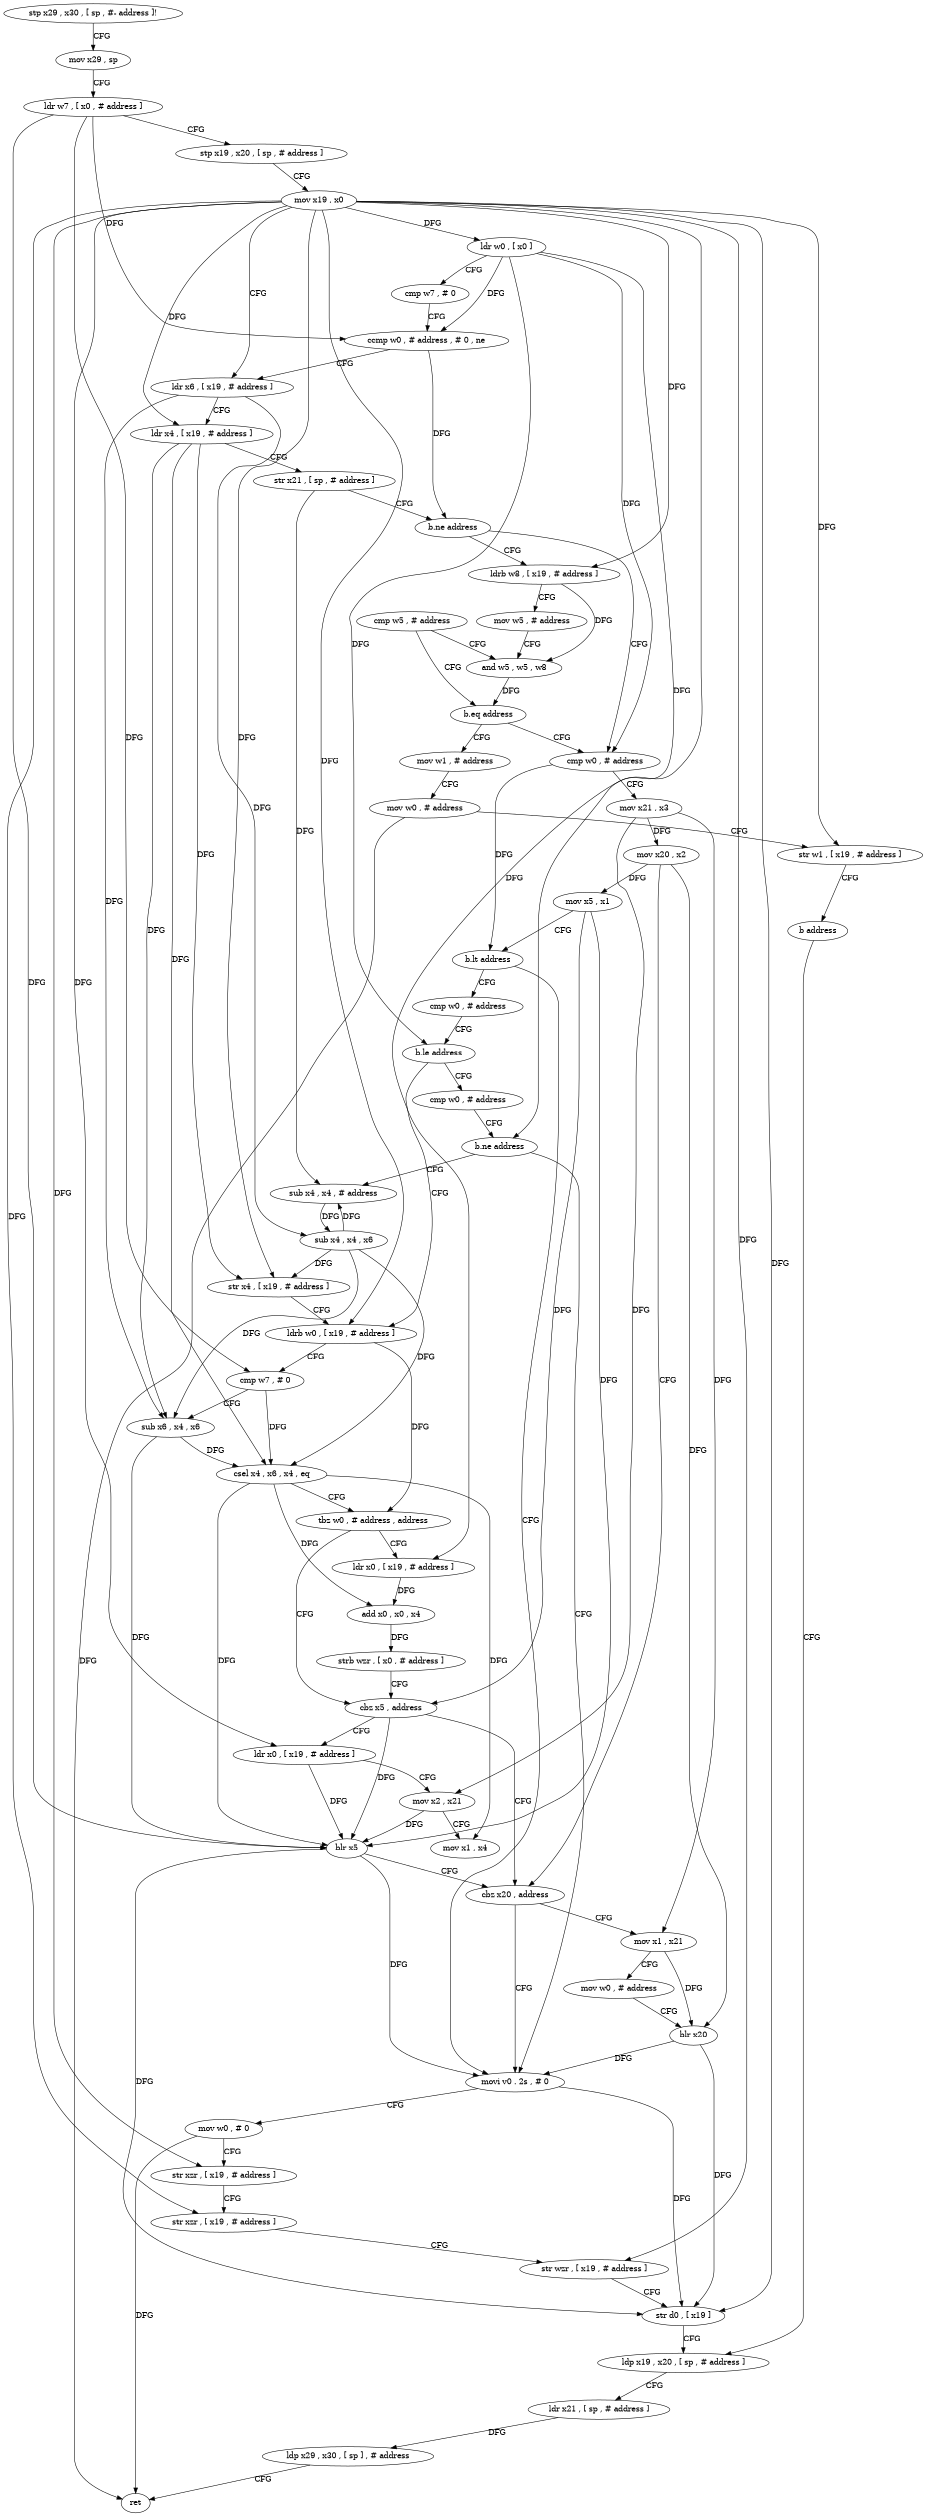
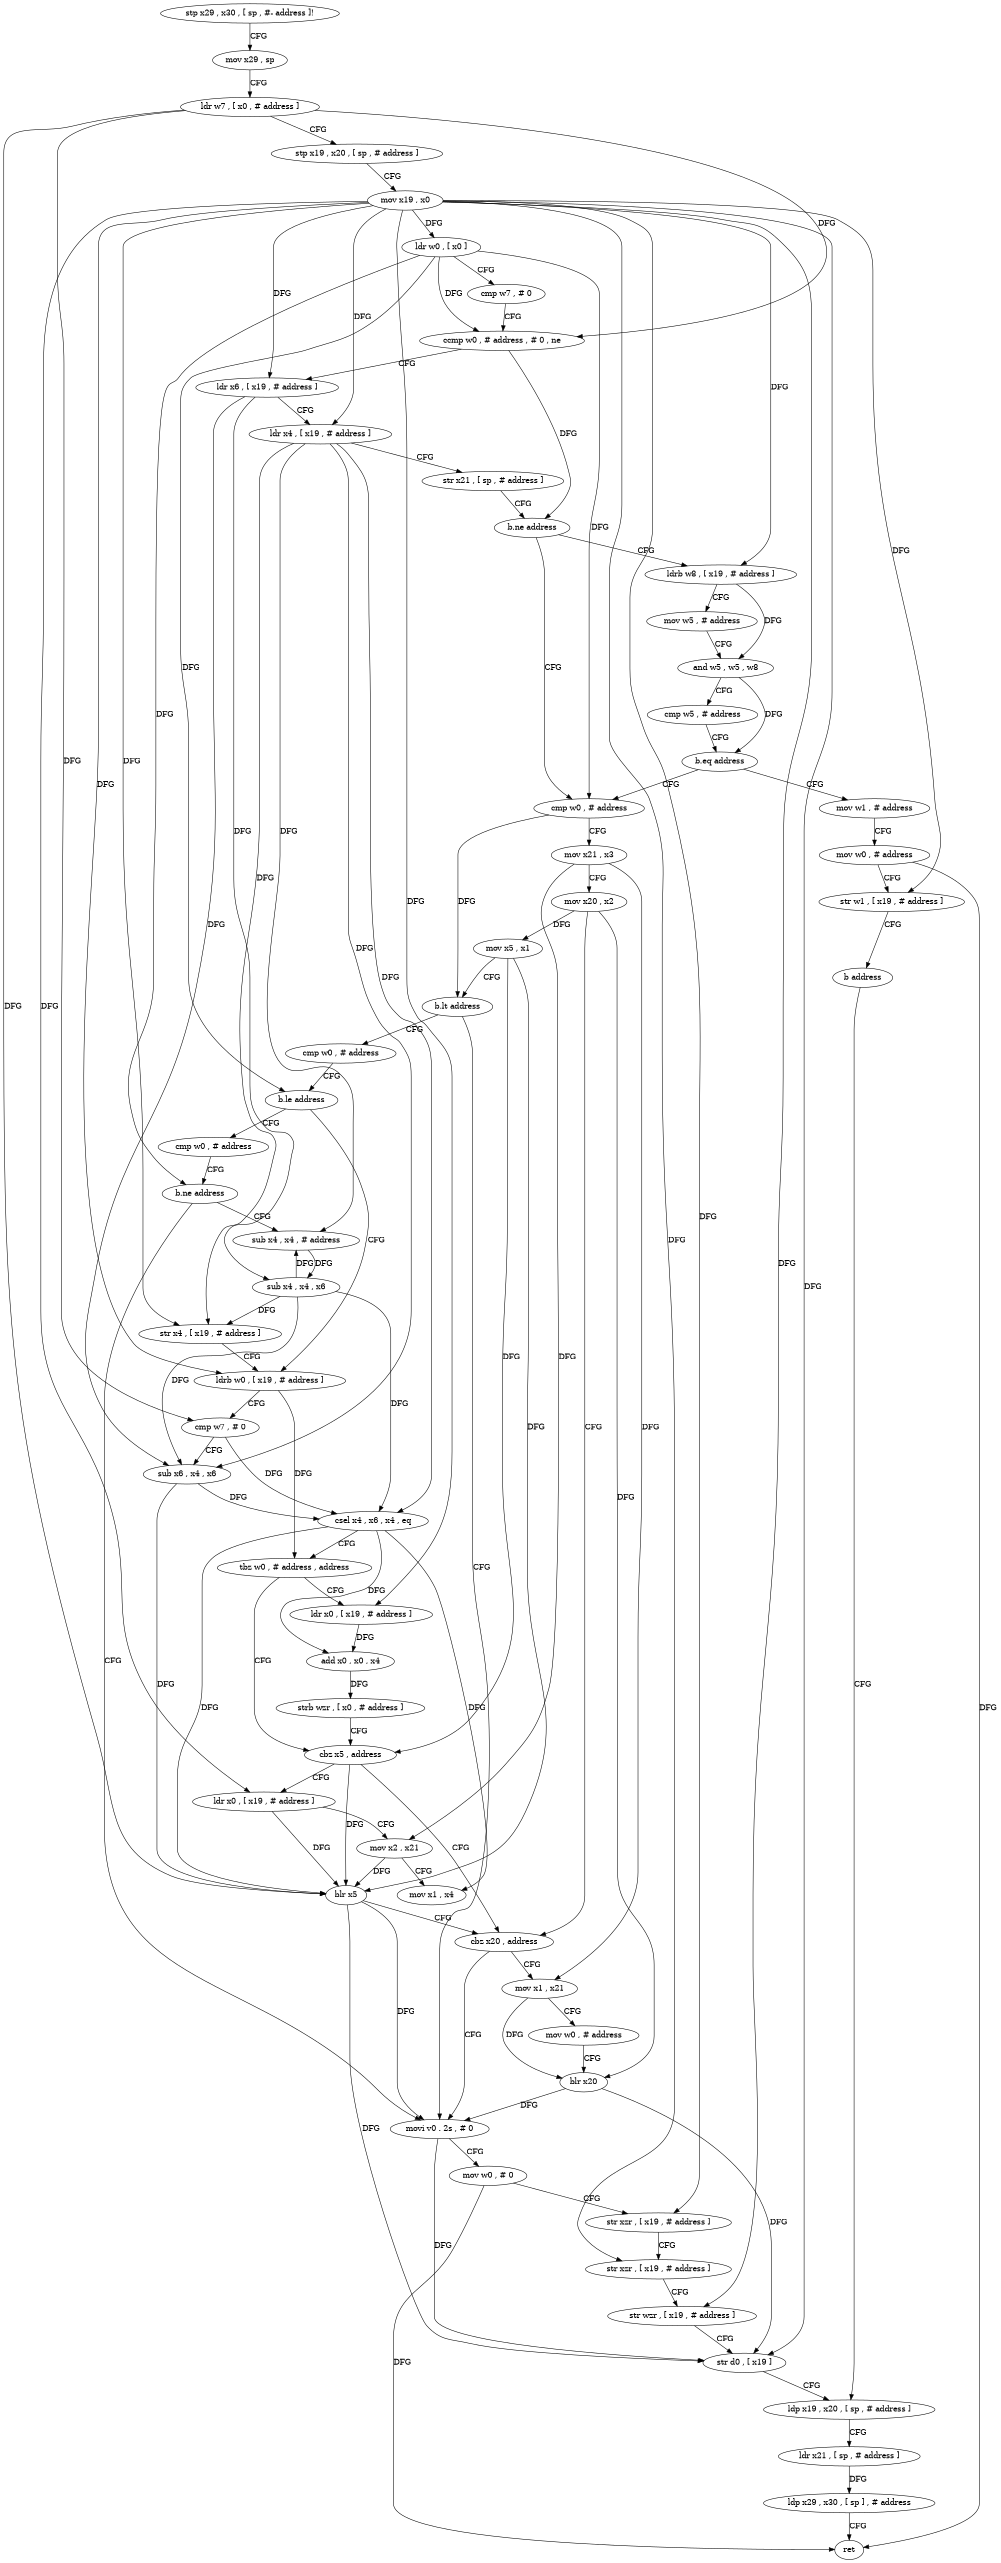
edge "mov x19 , x0" -> "ldr x6 , [ x19 , # address ]": label "CFG" -> "DFG"
edge "cmp w5 , # address" -> "and w5 , w5 , w8": reversed
edge "mov x21 , x3" -> "mov x20 , x2": label "DFG" -> "CFG"
edge "str x21 , [ sp , # address ]" -> "sub x4 , x4 , # address": now "ldr x4 , [ x19 , # address ]" -> "sub x4 , x4 , # address"
